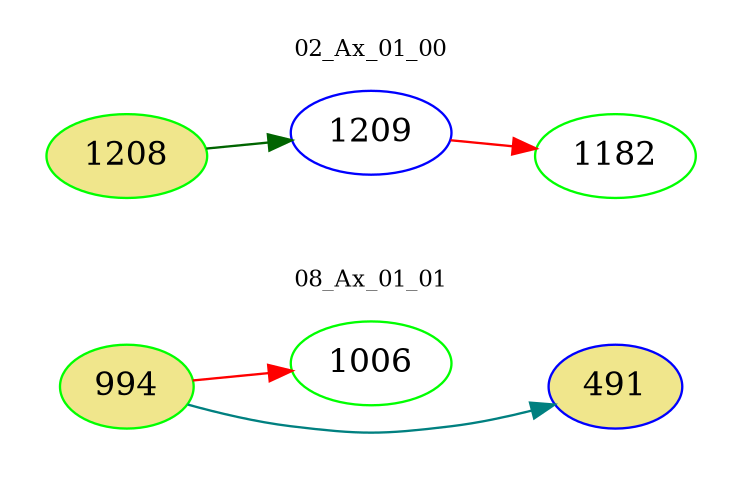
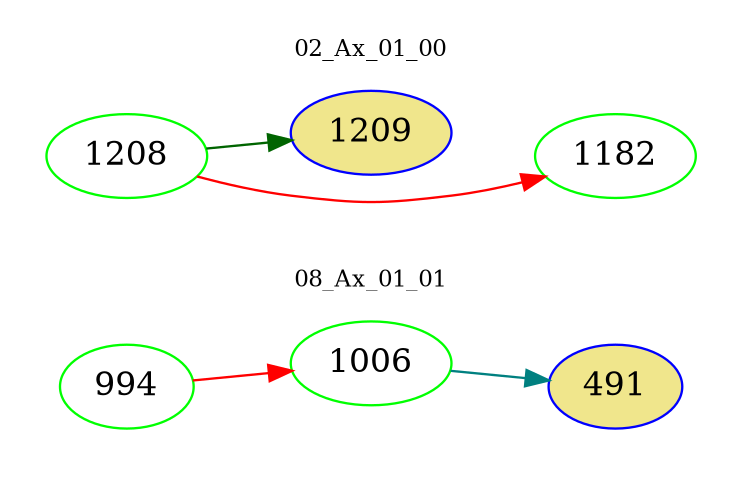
node "1209": fillcolor white -> khaki
edge "1209" -> "1182": now "1208" -> "1182"
node "1208": fillcolor khaki -> white
node "994": fillcolor khaki -> white
edge "994" -> "491": now "1006" -> "491"
